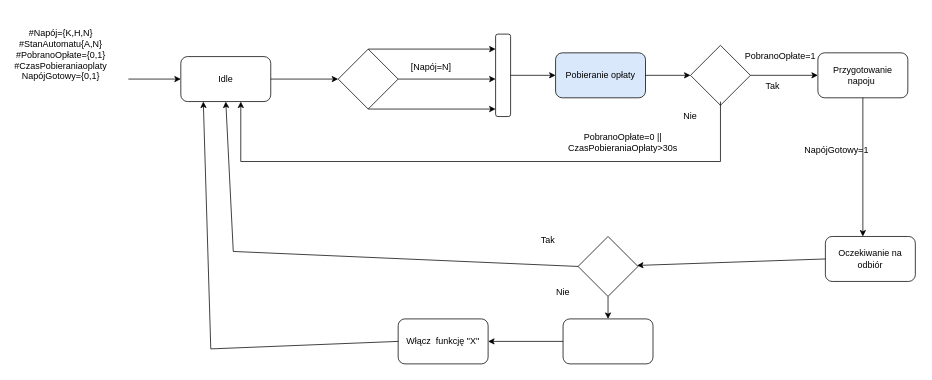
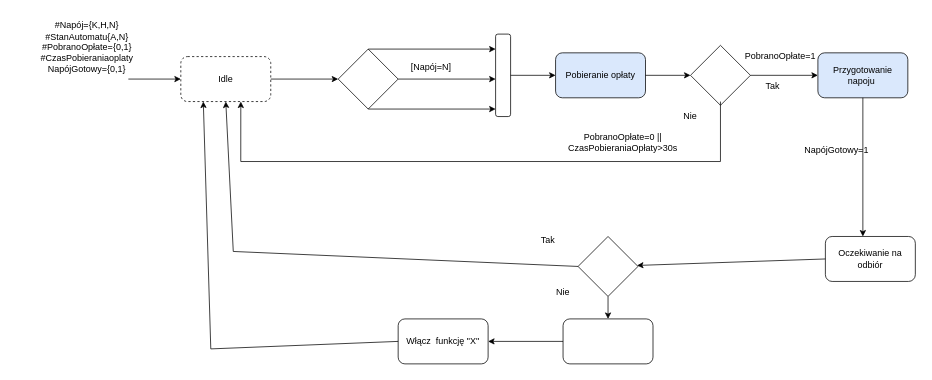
node "#Napój={K,H,N} #StanAutomatu{A,N} #PobranoOpłate={0,1} #CzasPobieraniaoplaty NapójGotowy={0,1}": moved (60, 60) -> (87, 53)
node "Przygotowanie napoju": fillcolor #ffffff -> #dae8fc
node "Idle": style solid -> dashed
